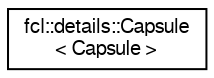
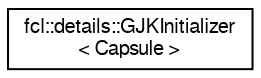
node "fcl::details::Capsule < Capsule >": label "fcl::details::Capsule < Capsule >" -> "fcl::details::GJKInitializer < Capsule >"
